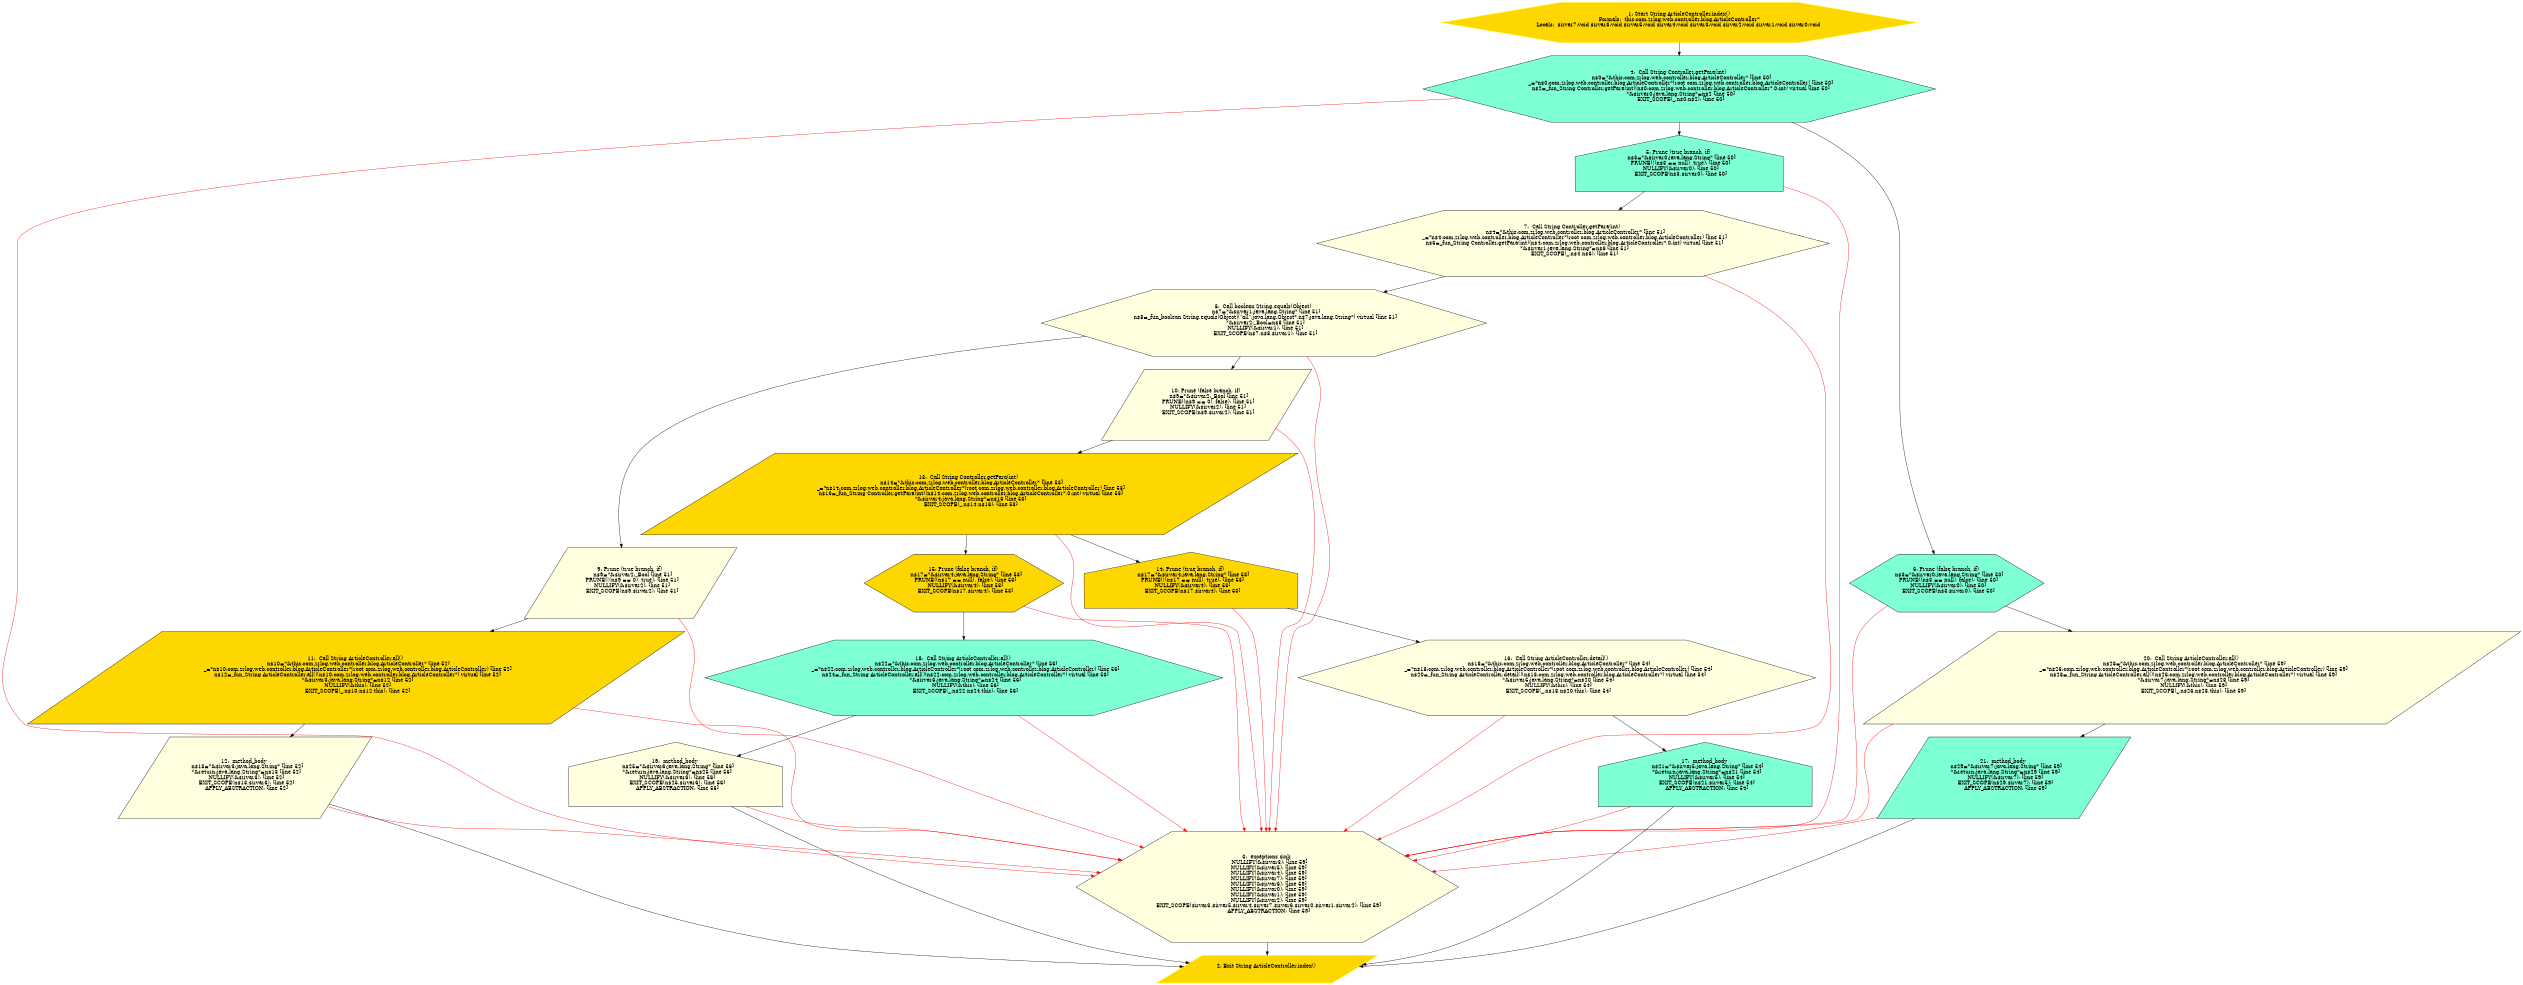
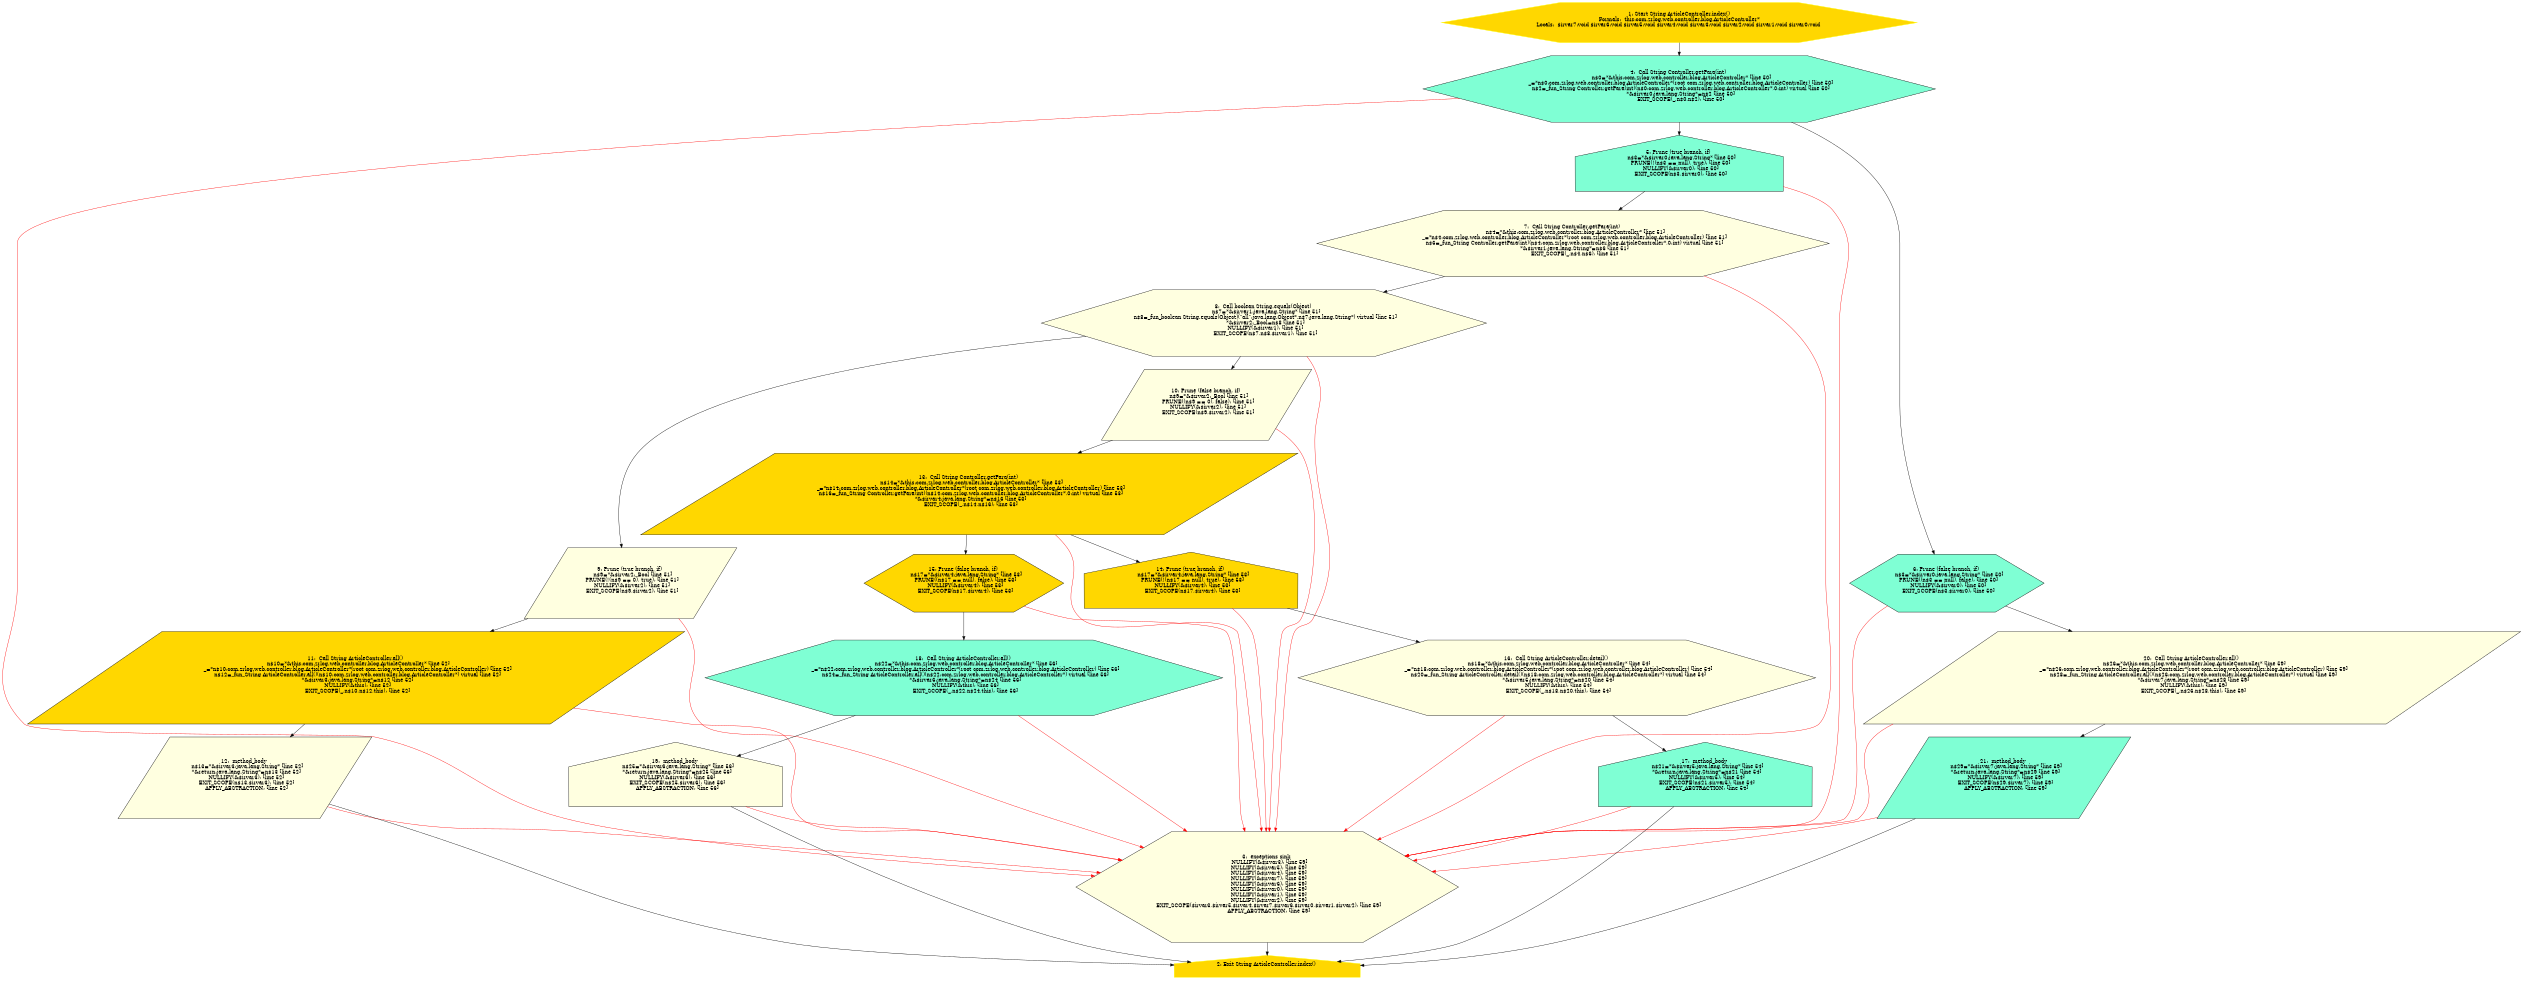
node "2: Exit String ArticleController.index()": shape parallelogram -> house
